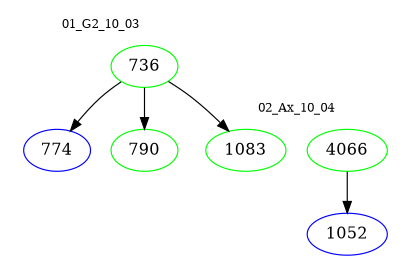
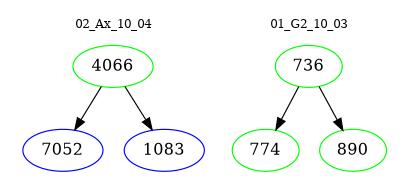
edge "736" -> "1083": now "4066" -> "1083"
node "774": color blue -> green
node "790": label "790" -> "890"
node "1083": color green -> blue
node "1052": label "1052" -> "7052"
